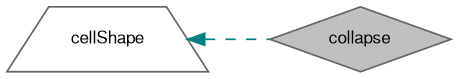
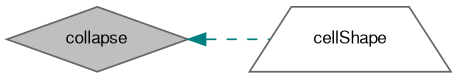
edge "collapse" -> "cellShape": reversed
